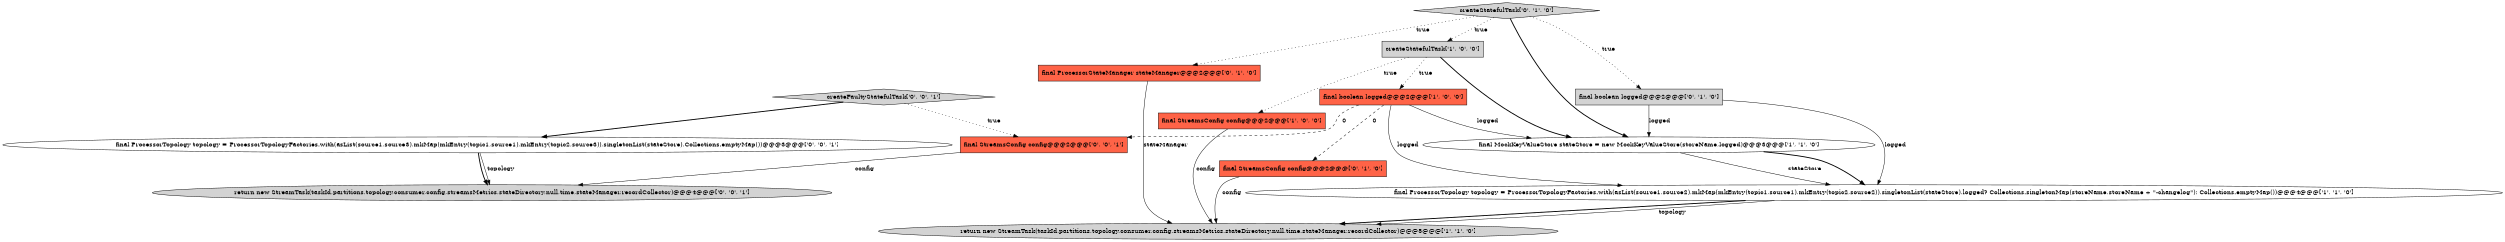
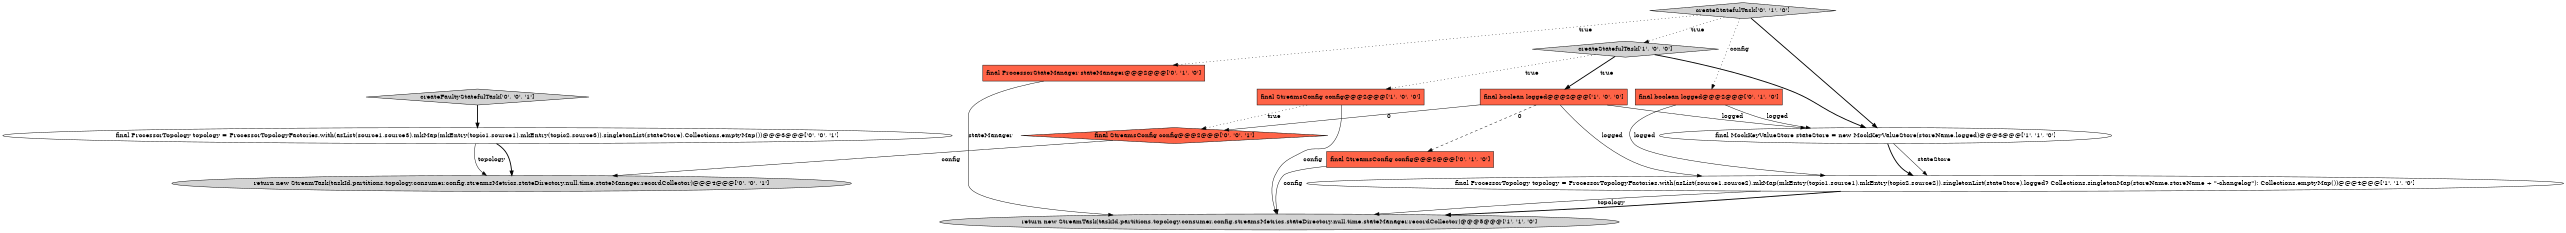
node "createStatefulTask['1', '0', '0']": shape box -> diamond
edge "createStatefulTask['0', '1', '0']" -> "final boolean logged@@@2@@@['0', '1', '0']": label "true" -> "config"
edge "createStatefulTask['1', '0', '0']" -> "final boolean logged@@@2@@@['1', '0', '0']": style dotted -> bold
node "final boolean logged@@@2@@@['0', '1', '0']": fillcolor lightgray -> tomato
edge "createFaultyStatefulTask['0', '0', '1']" -> "final StreamsConfig config@@@2@@@['0', '0', '1']": now "final StreamsConfig config@@@2@@@['1', '0', '0']" -> "final StreamsConfig config@@@2@@@['0', '0', '1']"
edge "final boolean logged@@@2@@@['1', '0', '0']" -> "final StreamsConfig config@@@2@@@['0', '0', '1']": style dashed -> solid
node "final StreamsConfig config@@@2@@@['0', '0', '1']": shape box -> diamond
